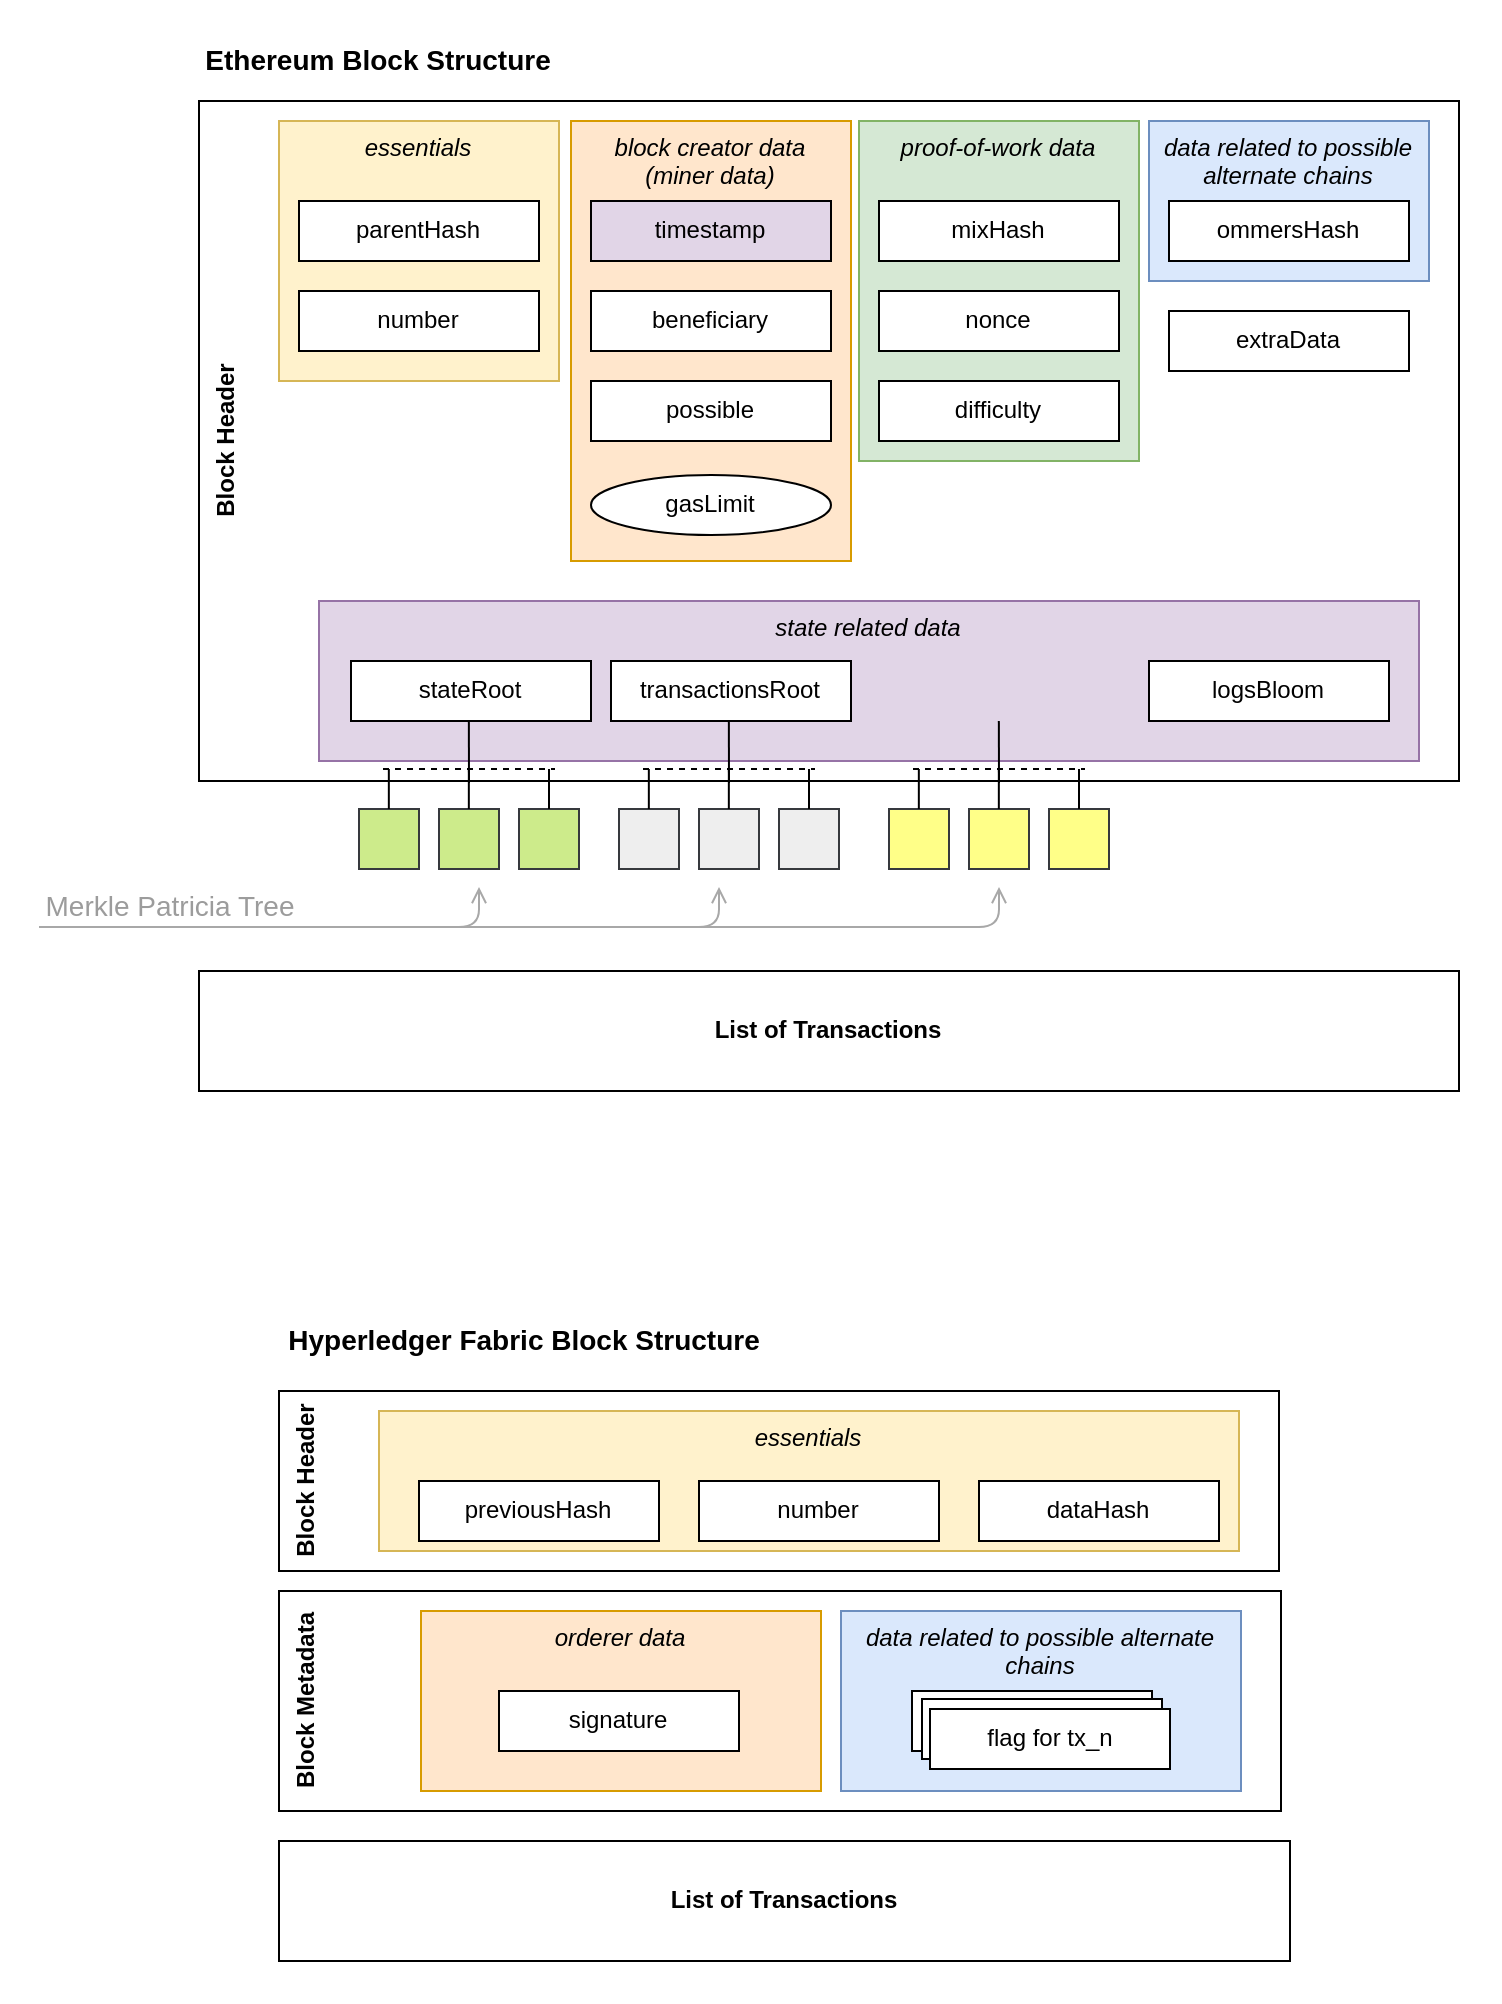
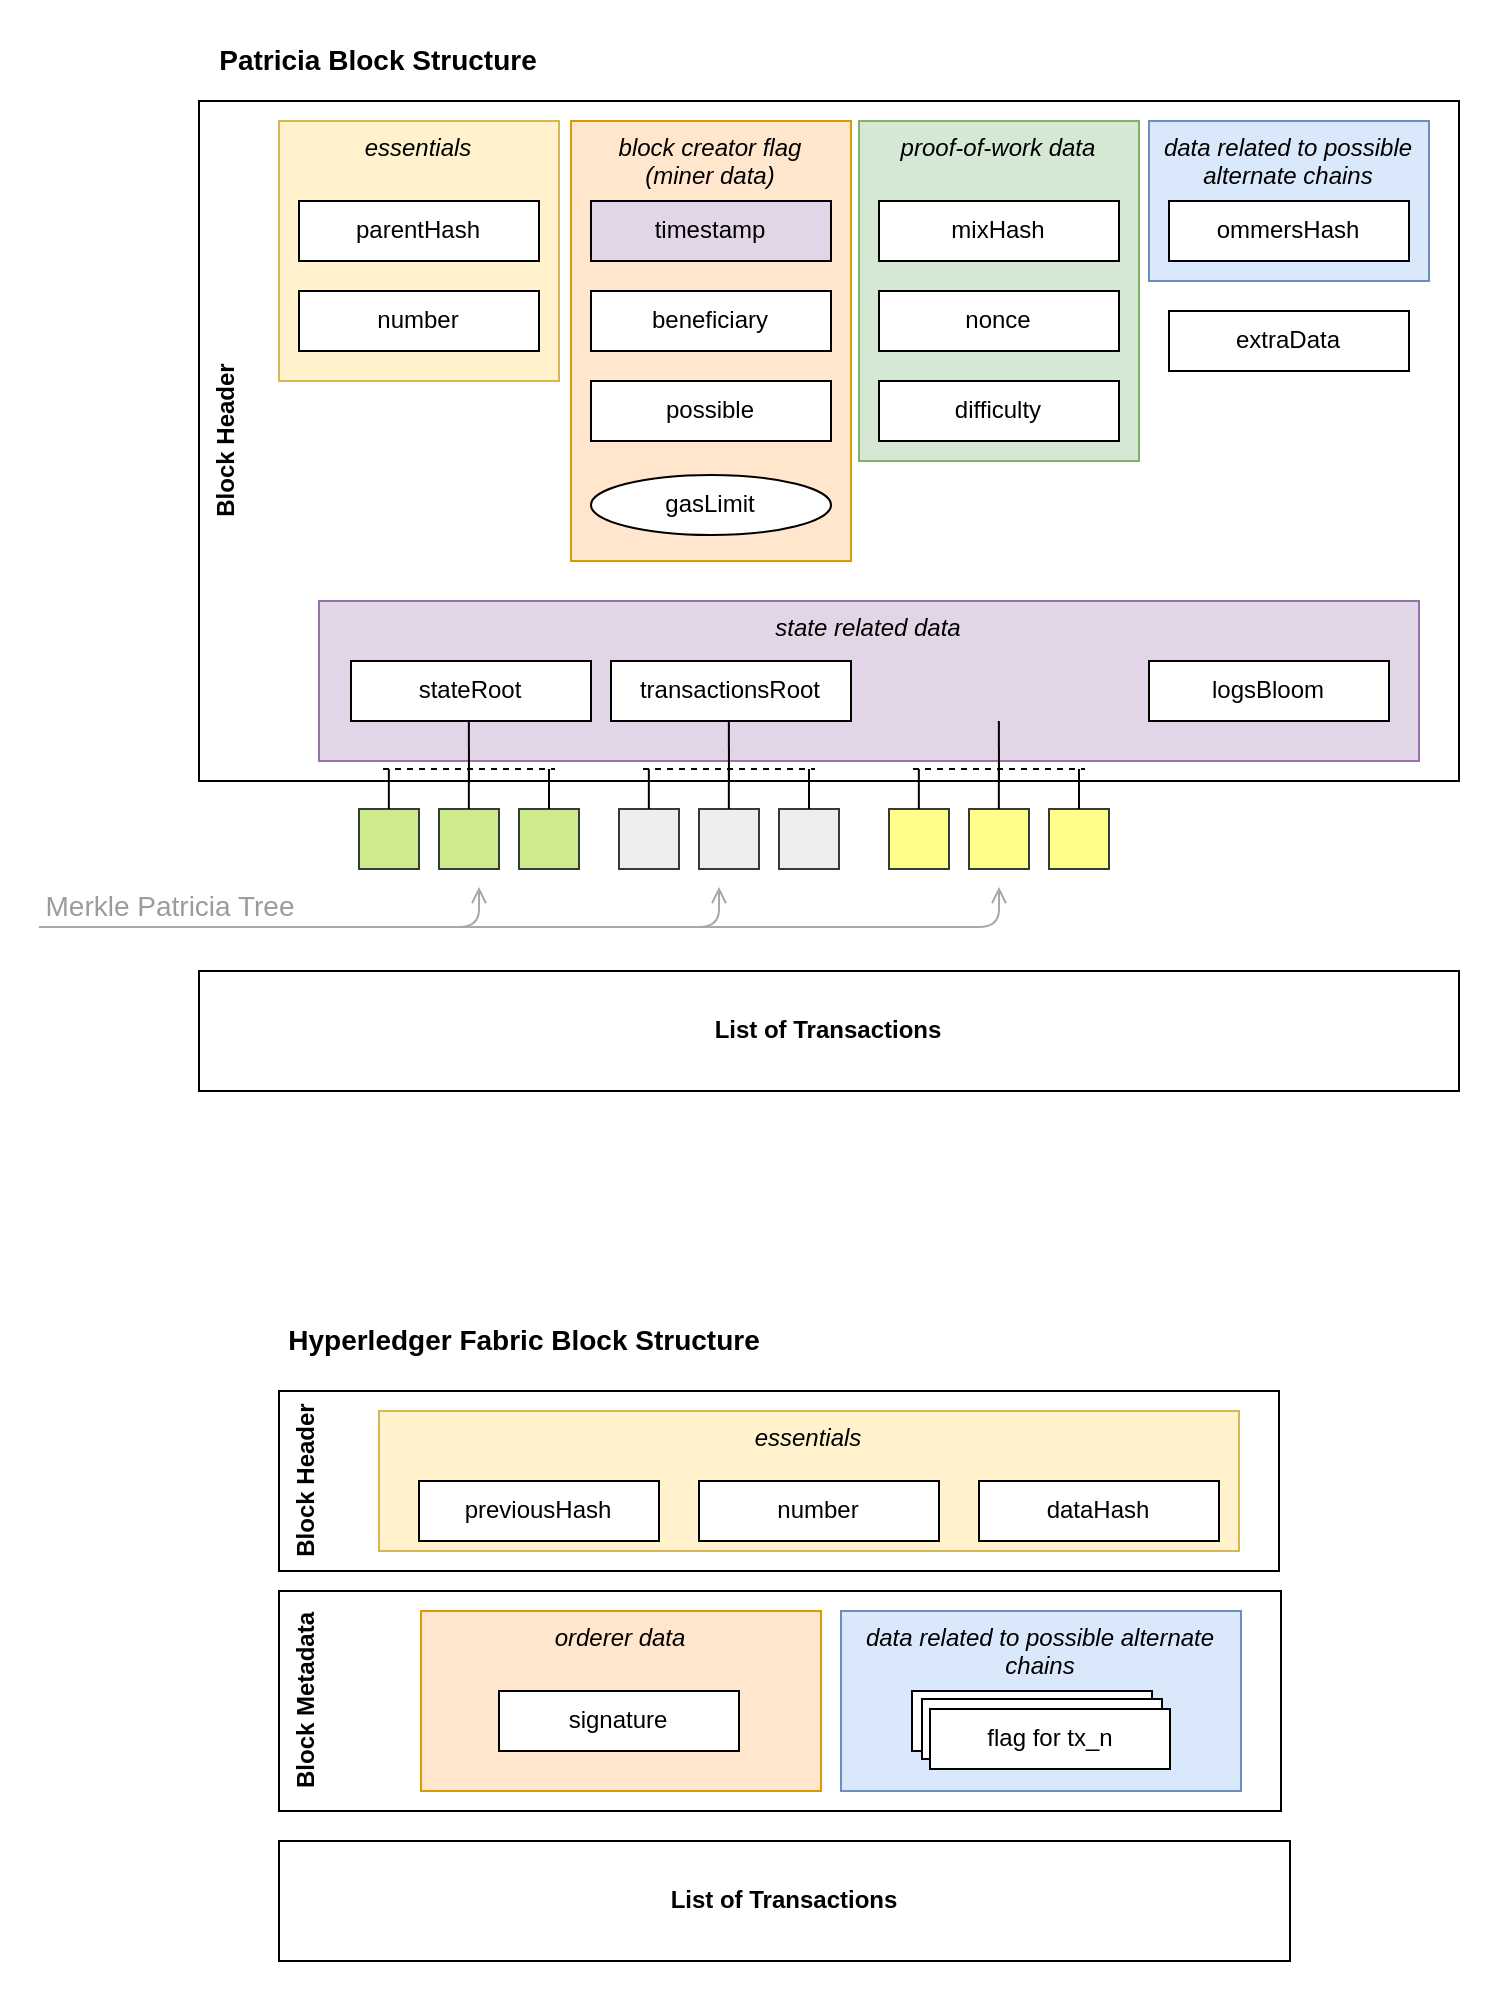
node "Ethereum Block Structure": label "Ethereum Block Structure" -> "Patricia Block Structure"
node "block creator data (miner data)": label "block creator data (miner data)" -> "block creator flag (miner data)"
